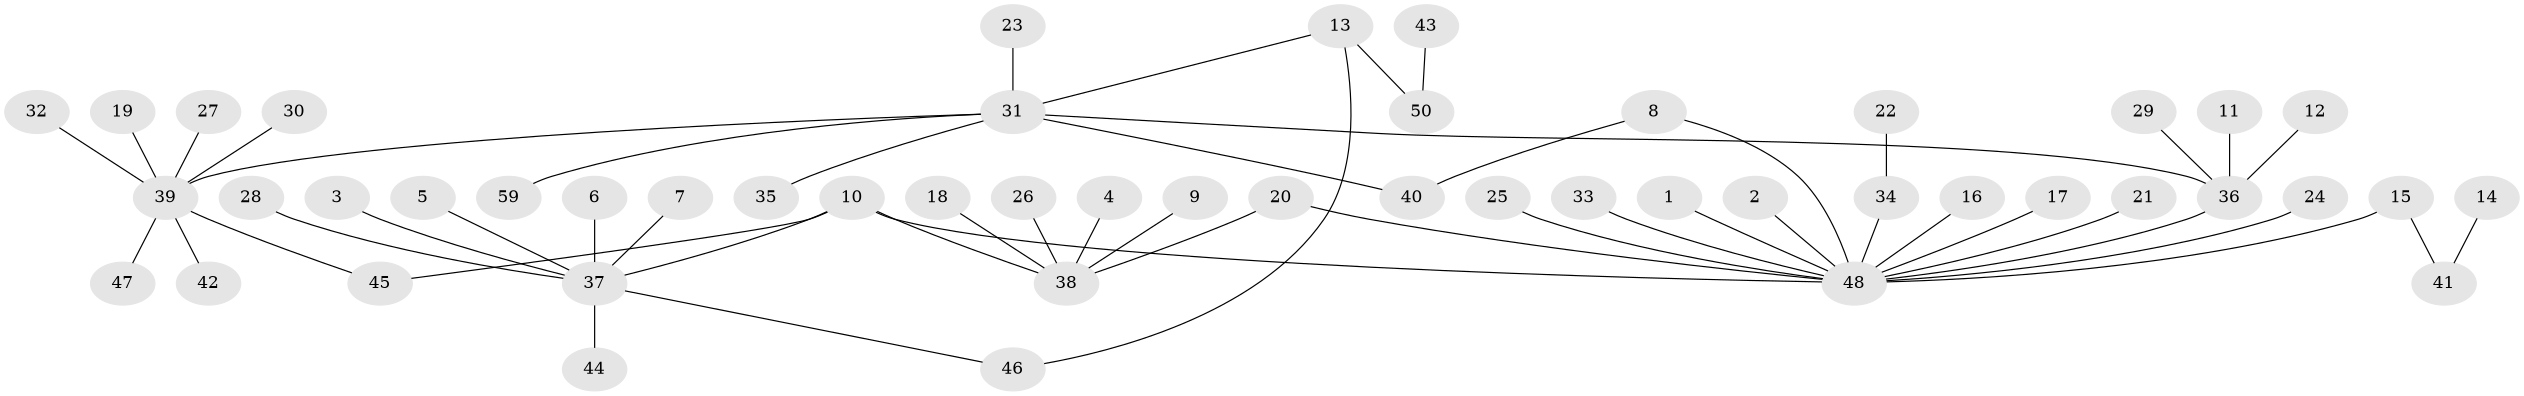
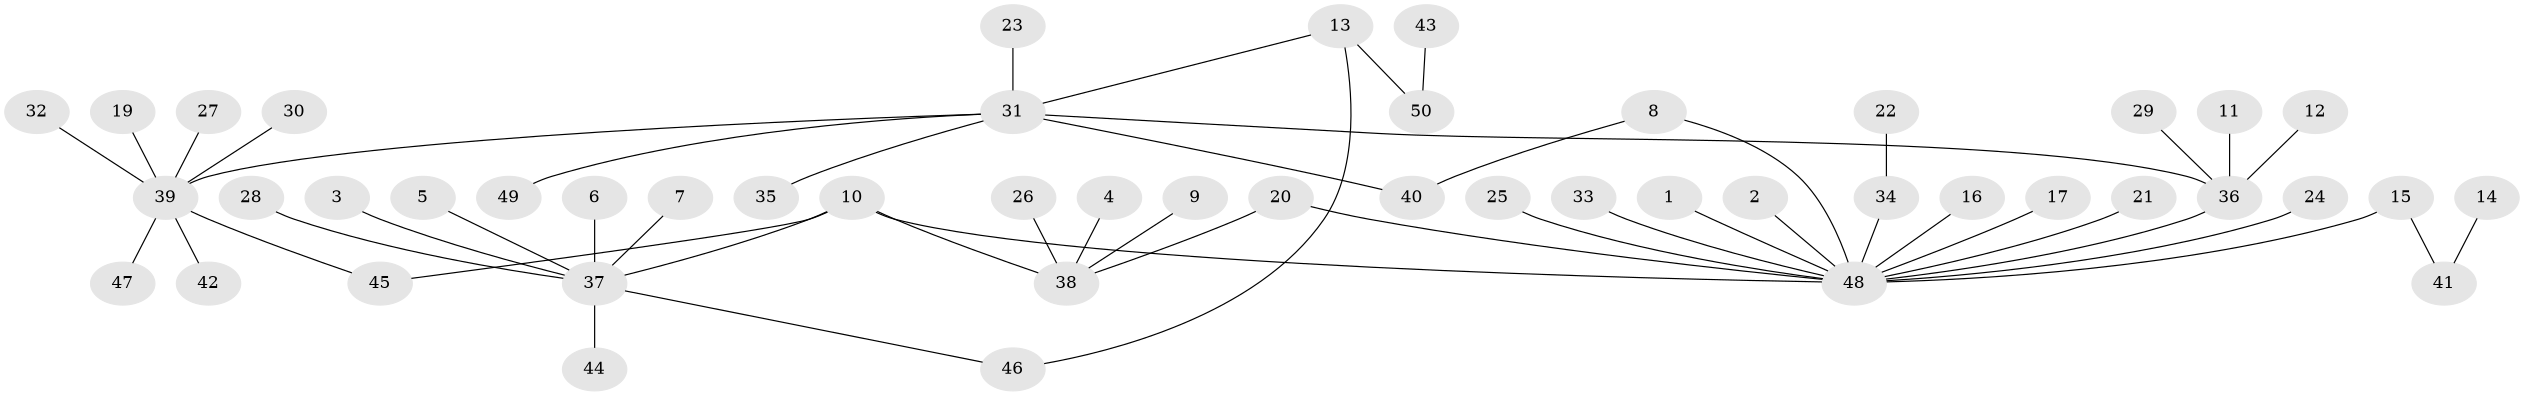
node "59": label "59" -> "49"
node "18": removed
